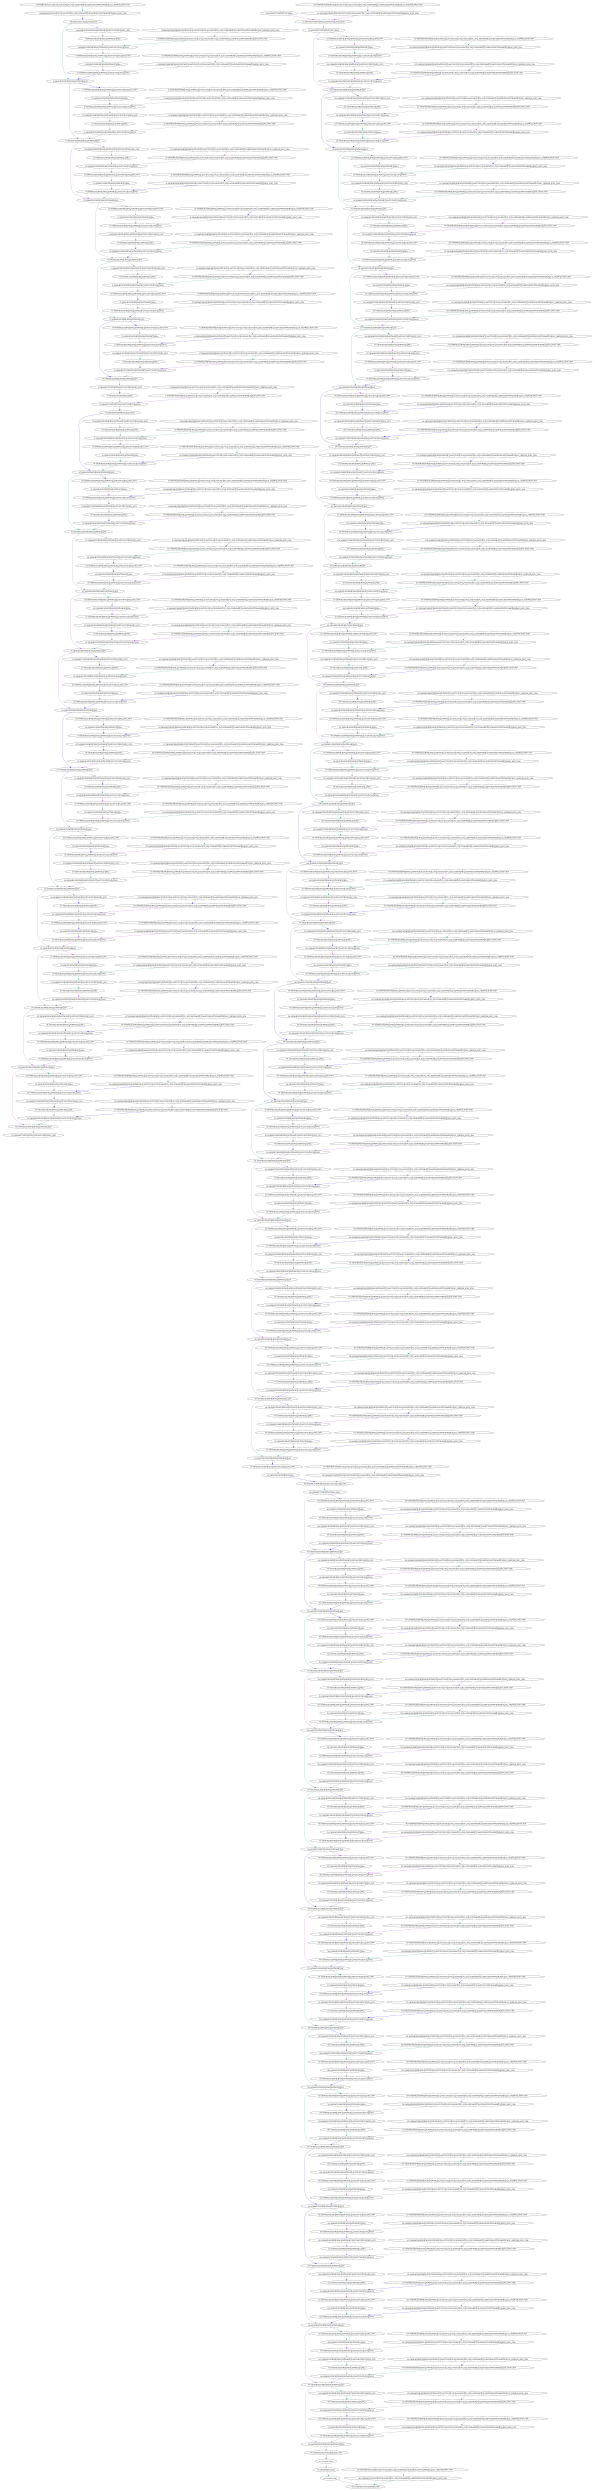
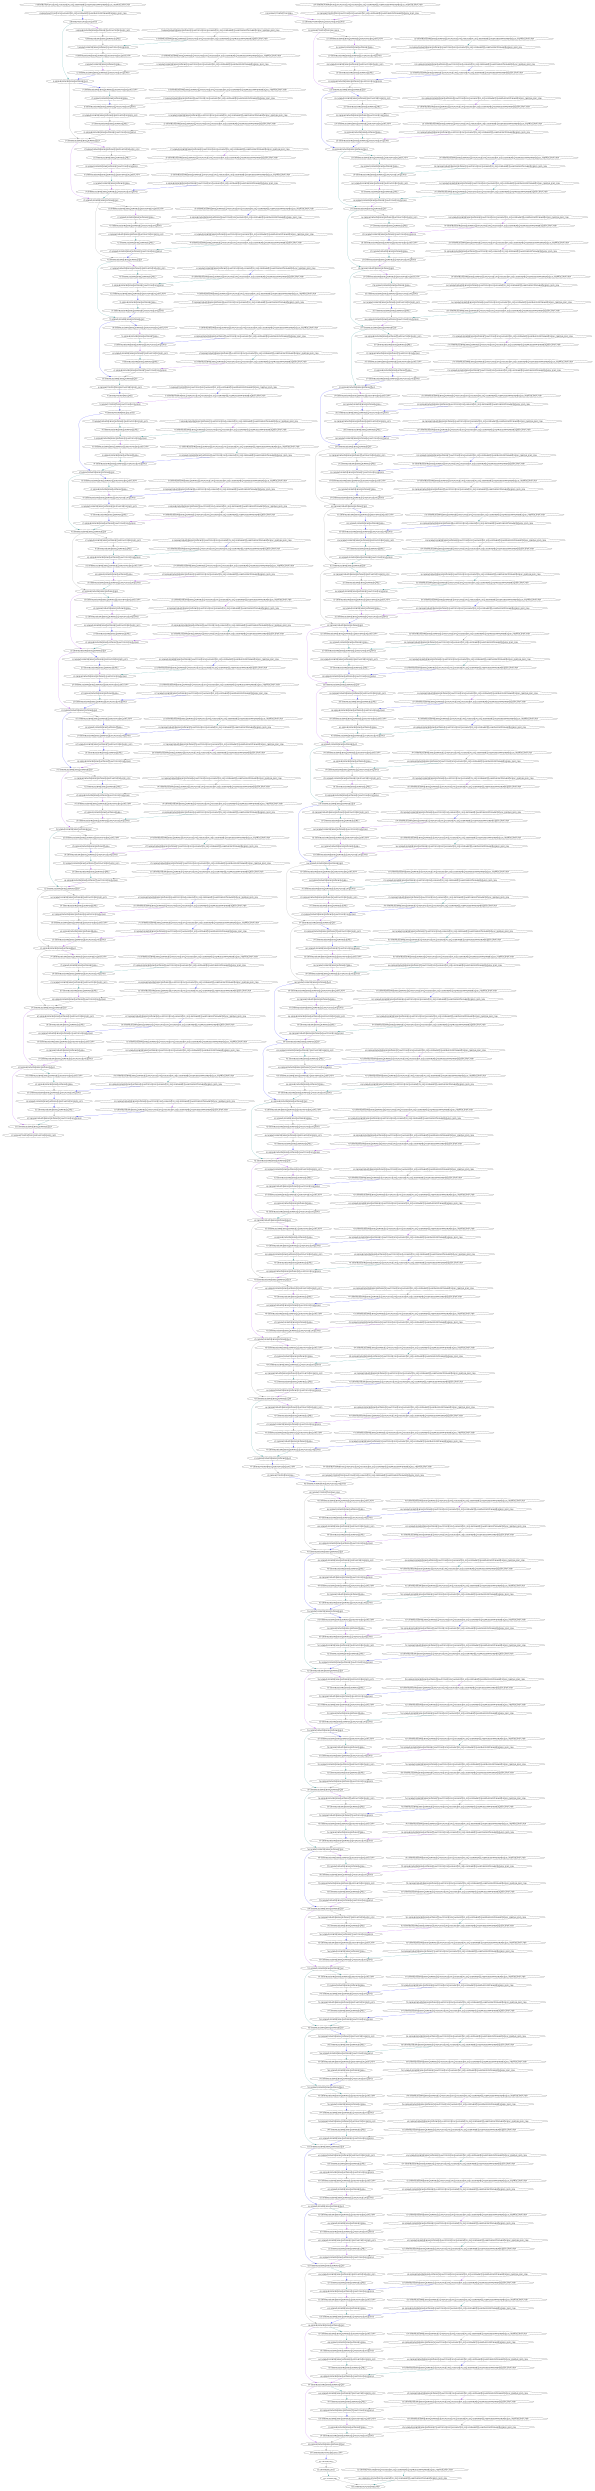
node "98 DenseNet/Sequential[dense2]/Bottleneck[2]/RELU": added
